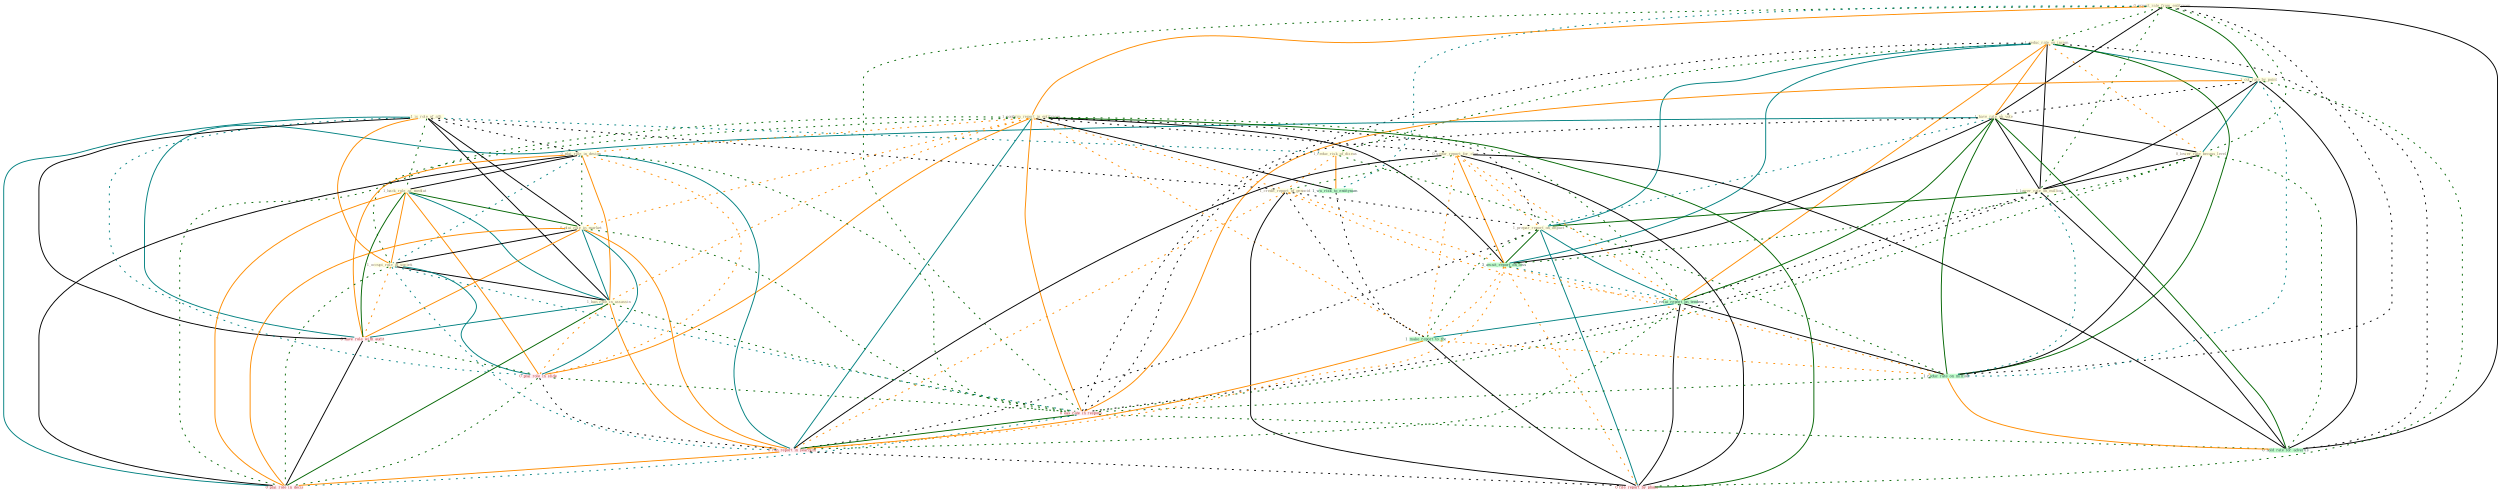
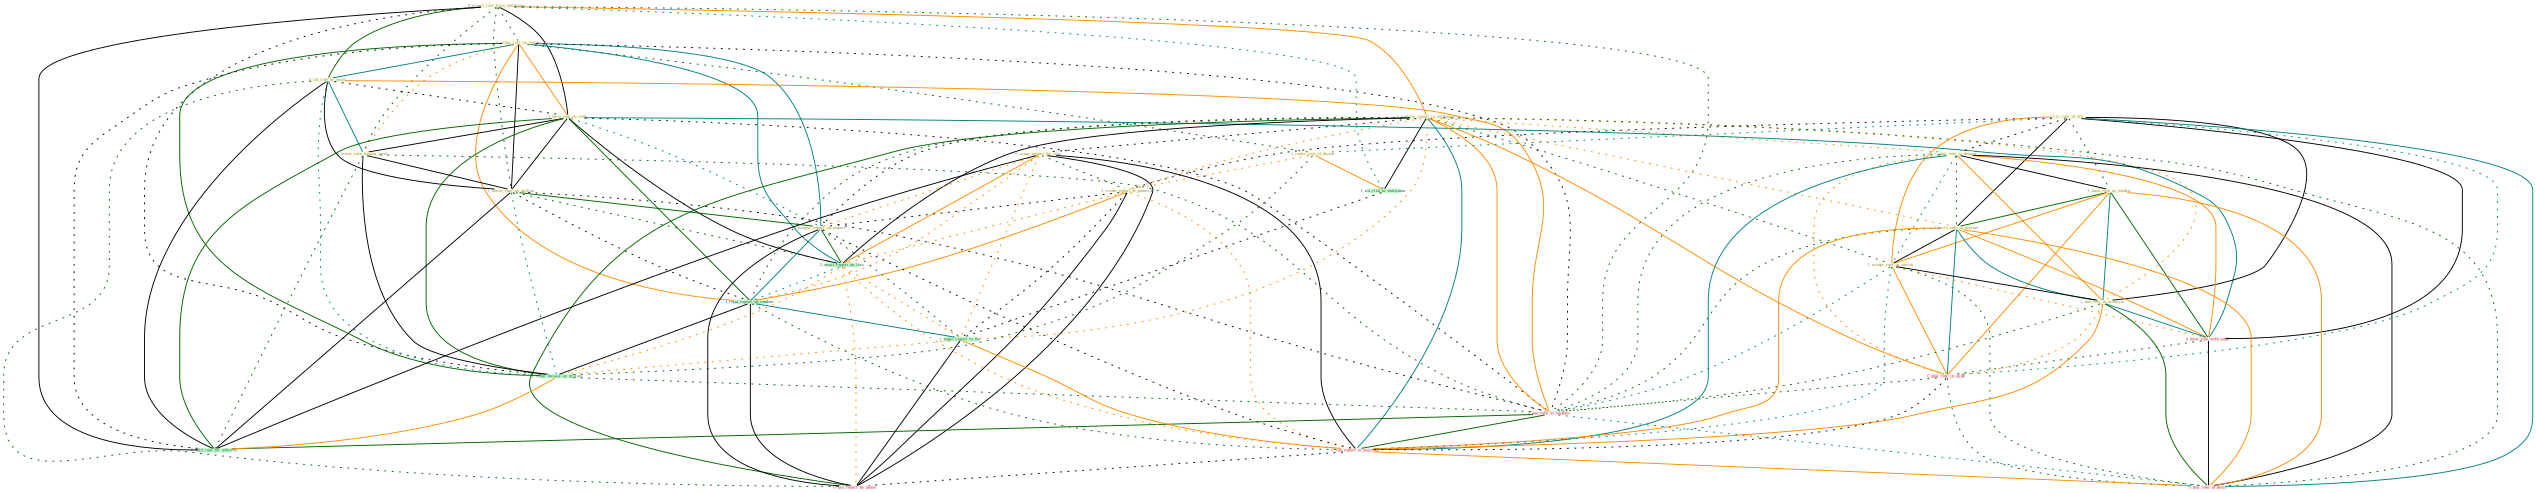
node "1_cut_rate_by_point": label "1_cut_rate_by_point" -> "0_cut_rate_by_point"
edge "0_lower_rate_becaus_level" -- "3_await_report_on_loss": now "1_lower_rate_on_million" -- "3_await_report_on_loss"
node "0_plai_role_in_market": label "0_plai_role_in_market" -> "0_decis_role_in_market"
edge "1_credit_report_of_genocid" -- "1_relai_report_on_tendenc": style dotted -> solid
edge "1_occupi_role_in_societi" -- "0_plai_role_in_slide": color teal -> darkorange
edge "1_prepar_report_on_impact" -- "0_file_report_by_phone": color teal -> black
node "1_reduc_rate_on_million": label "1_reduc_rate_on_million" -> "1_reduc_becaus_on_million"
edge "0_eas_rate_in_respons" -- "0_hold_rate_for_advertis": style dotted -> solid
